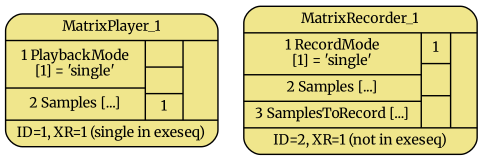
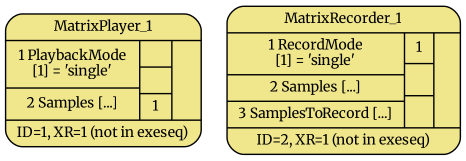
node "MatrixPlayer_1": text "ID=1, XR=1 (single in exeseq)" -> "ID=1, XR=1 (not in exeseq)"
